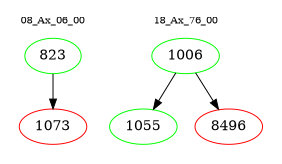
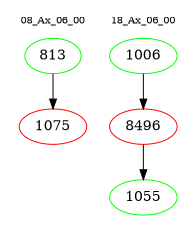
cluster "18_Ax_76_00": label "18_Ax_76_00" -> "18_Ax_06_00"
node "823": label "823" -> "813"
edge "1006" -> "1055": now "8496" -> "1055"
node "1073": label "1073" -> "1075"
